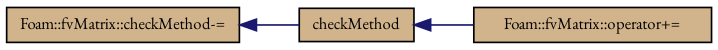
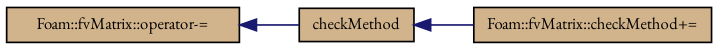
node "Foam::fvMatrix::checkMethod-=": label "Foam::fvMatrix::checkMethod-=" -> "Foam::fvMatrix::operator-="
node "Foam::fvMatrix::operator+=": label "Foam::fvMatrix::operator+=" -> "Foam::fvMatrix::checkMethod+="
